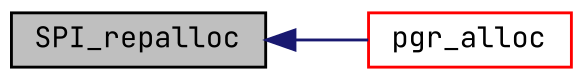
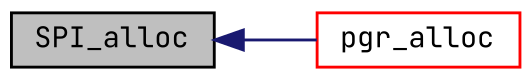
node "SPI_repalloc": label "SPI_repalloc" -> "SPI_alloc"
